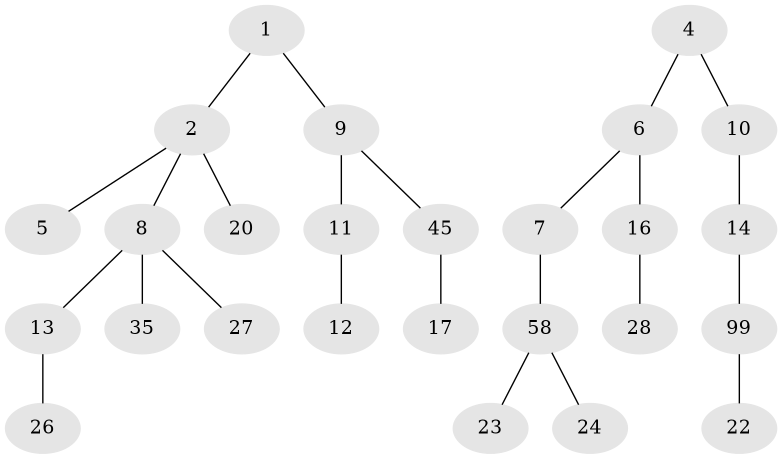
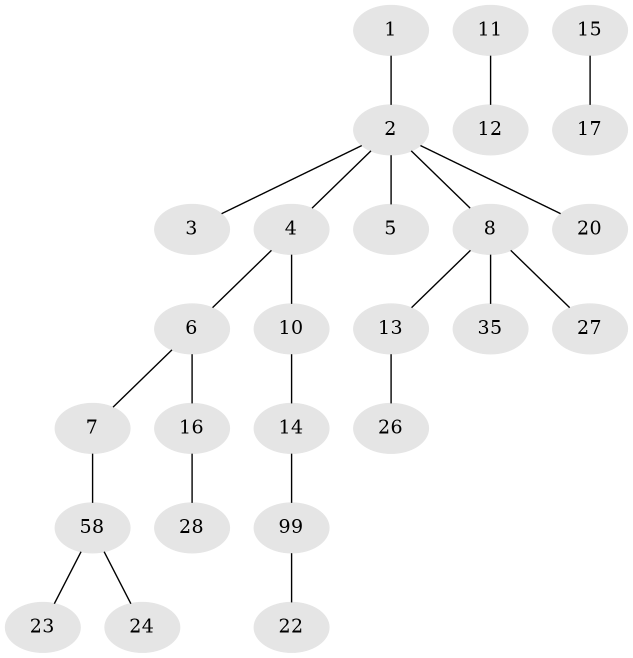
node "9": removed
edge "2" -- "4": added
node "3": added
node "45": label "45" -> "15"
